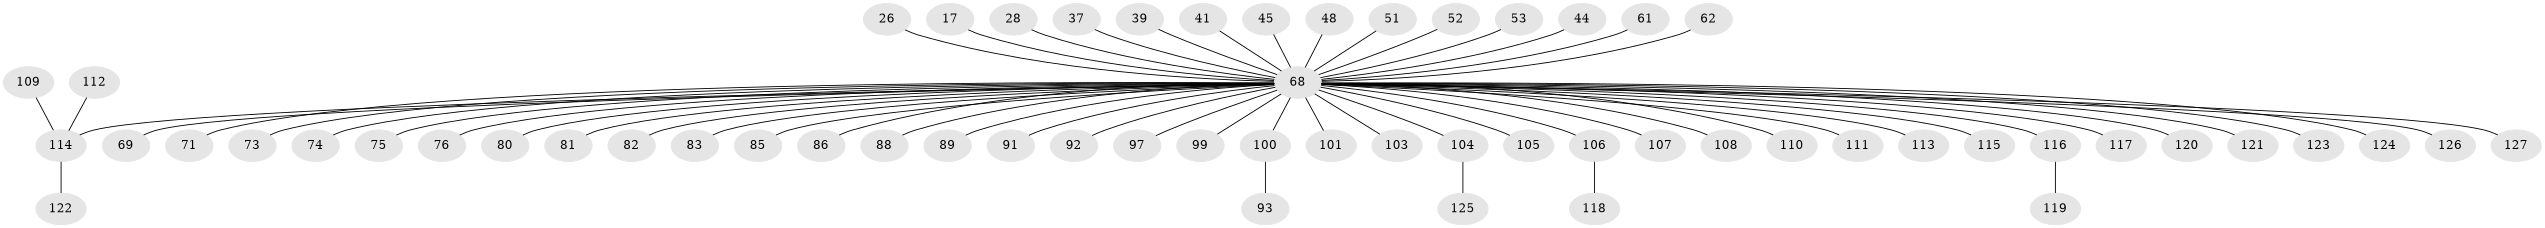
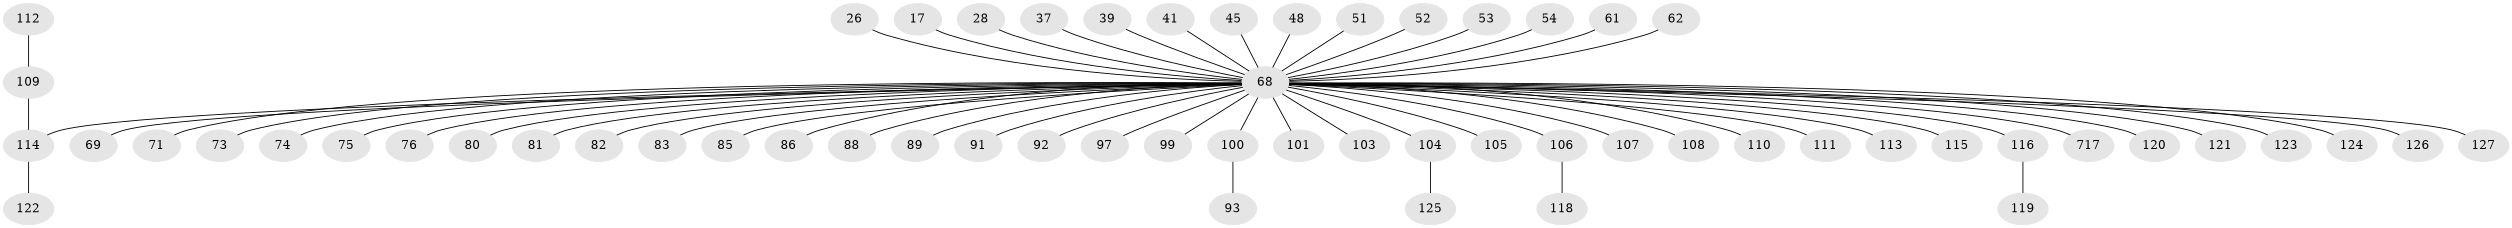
node "44": label "44" -> "54"
edge "112" -- "114": now "112" -- "109"
node "117": label "117" -> "717"
